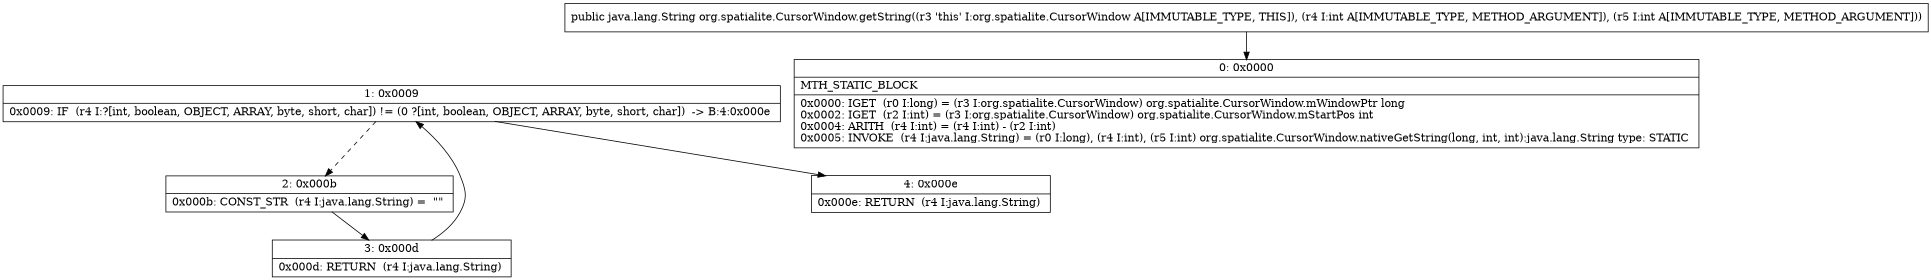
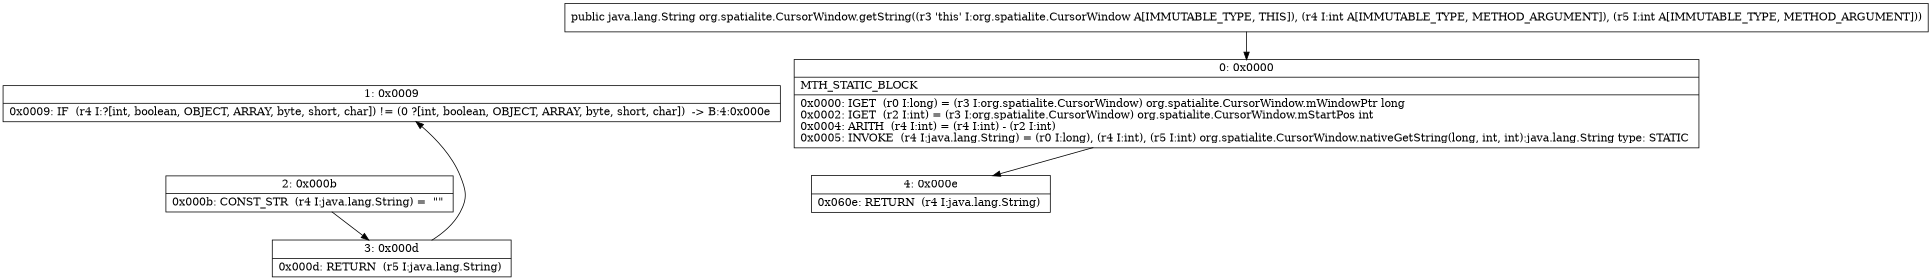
edge "1: 0x0009" -> "2: 0x000b": removed
edge "1: 0x0009" -> "4: 0x000e": now "0: 0x0000" -> "4: 0x000e"
node "4: 0x000e": text "0x000e: RETURN  (r4 I:java.lang.String)" -> "0x060e: RETURN  (r4 I:java.lang.String)"
node "3: 0x000d": text "0x000d: RETURN  (r4 I:java.lang.String)" -> "0x000d: RETURN  (r5 I:java.lang.String)"
